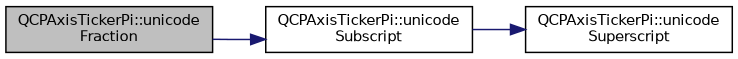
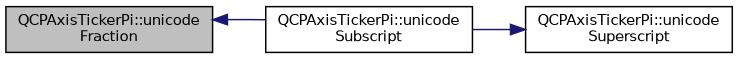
edge "QCPAxisTickerPi::unicode Fraction" -> "QCPAxisTickerPi::unicode Subscript": reversed
